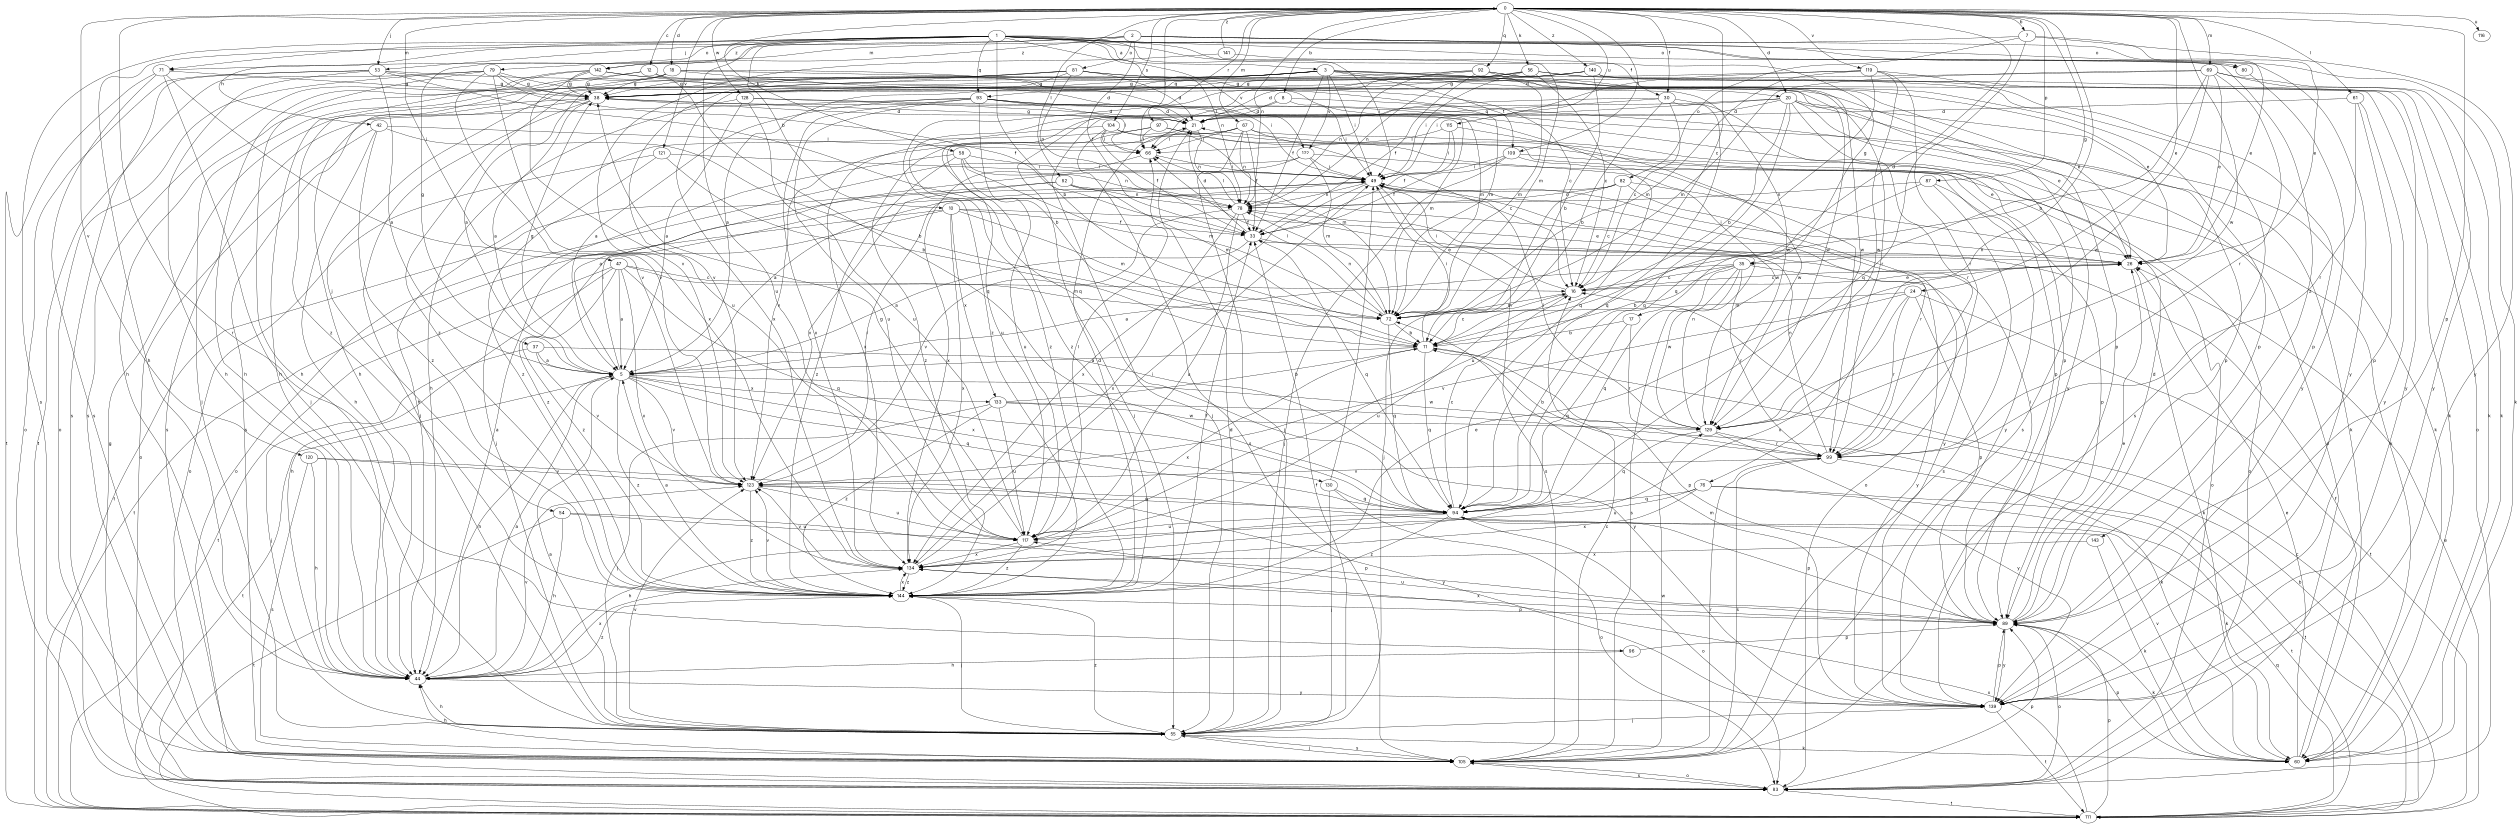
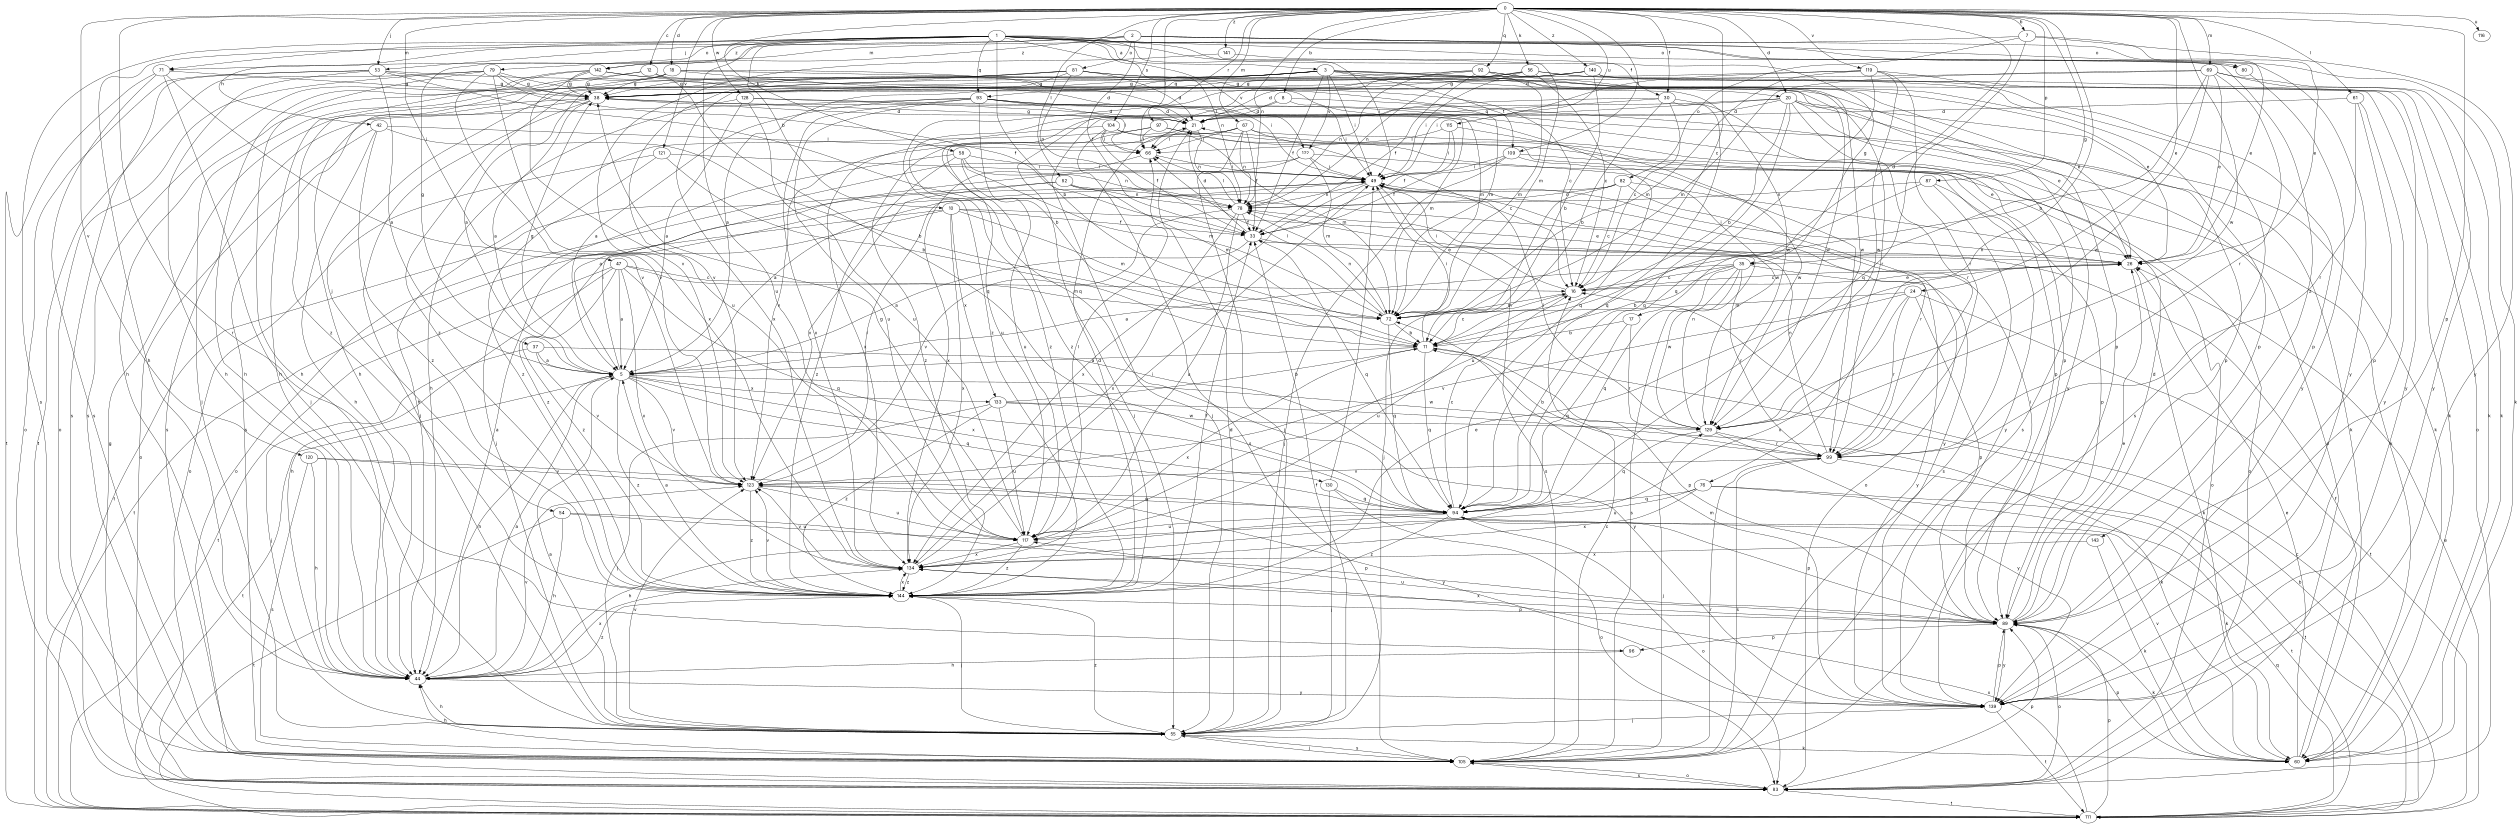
edge "141" -> "0": reversed
edge "105" -> "129": label "w" -> "j"
edge "96" -> "89": reversed
